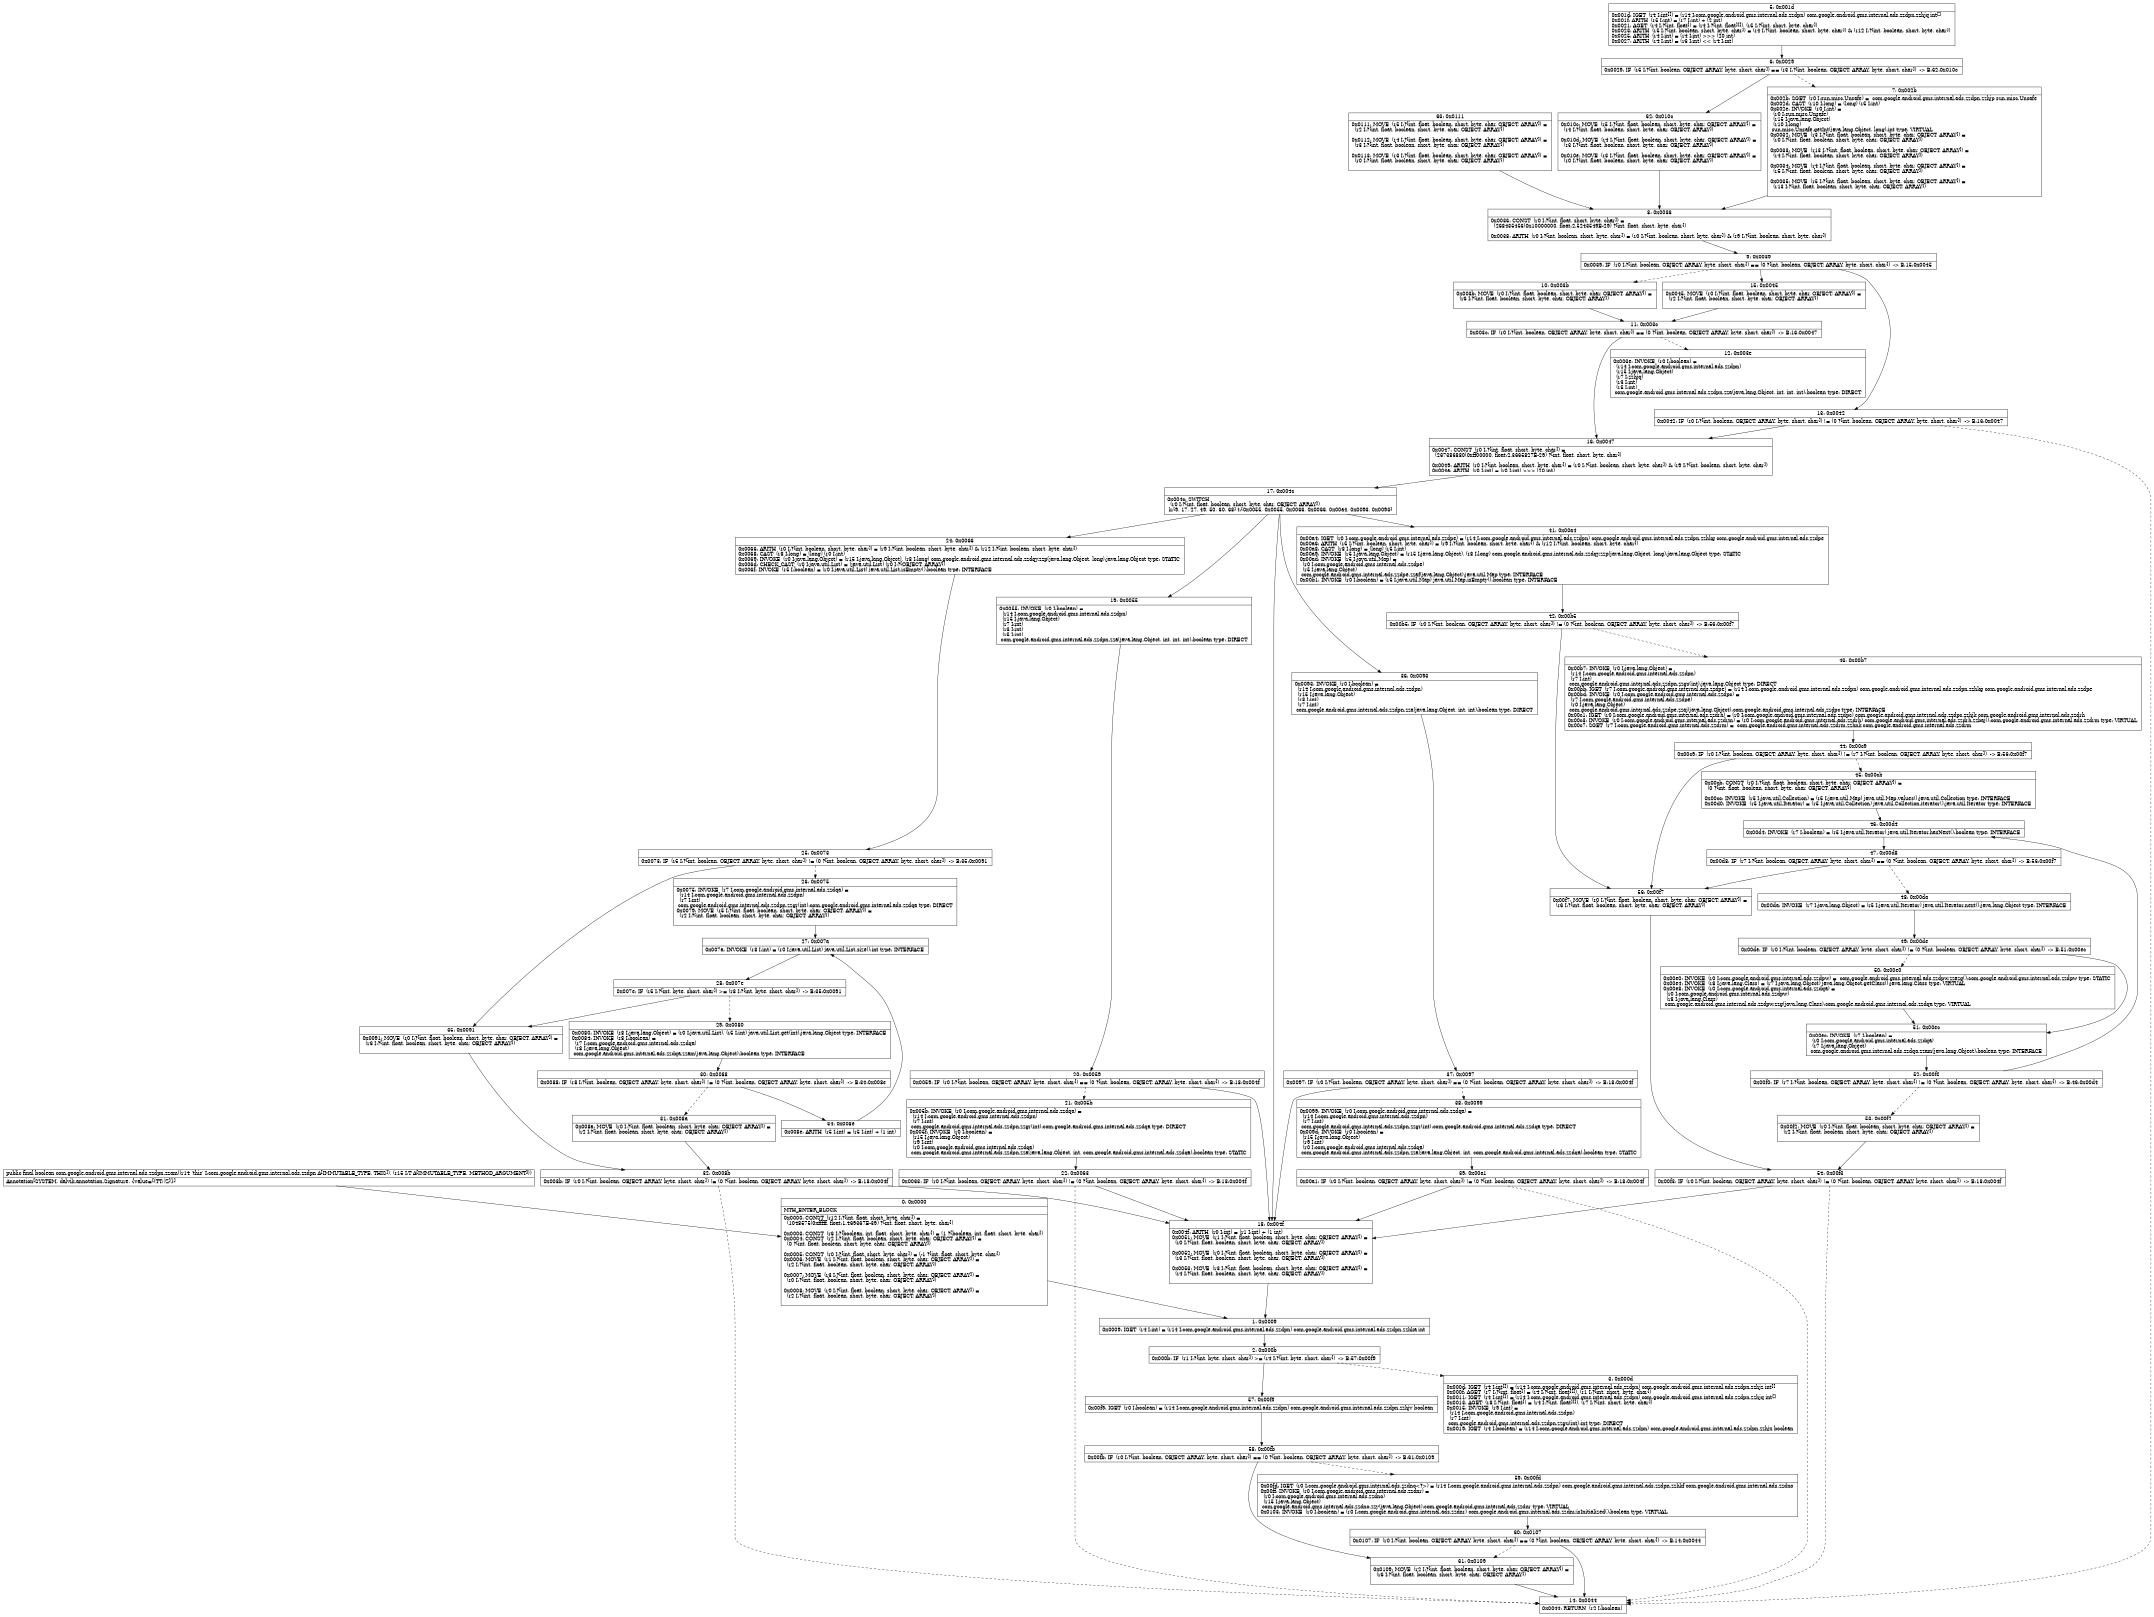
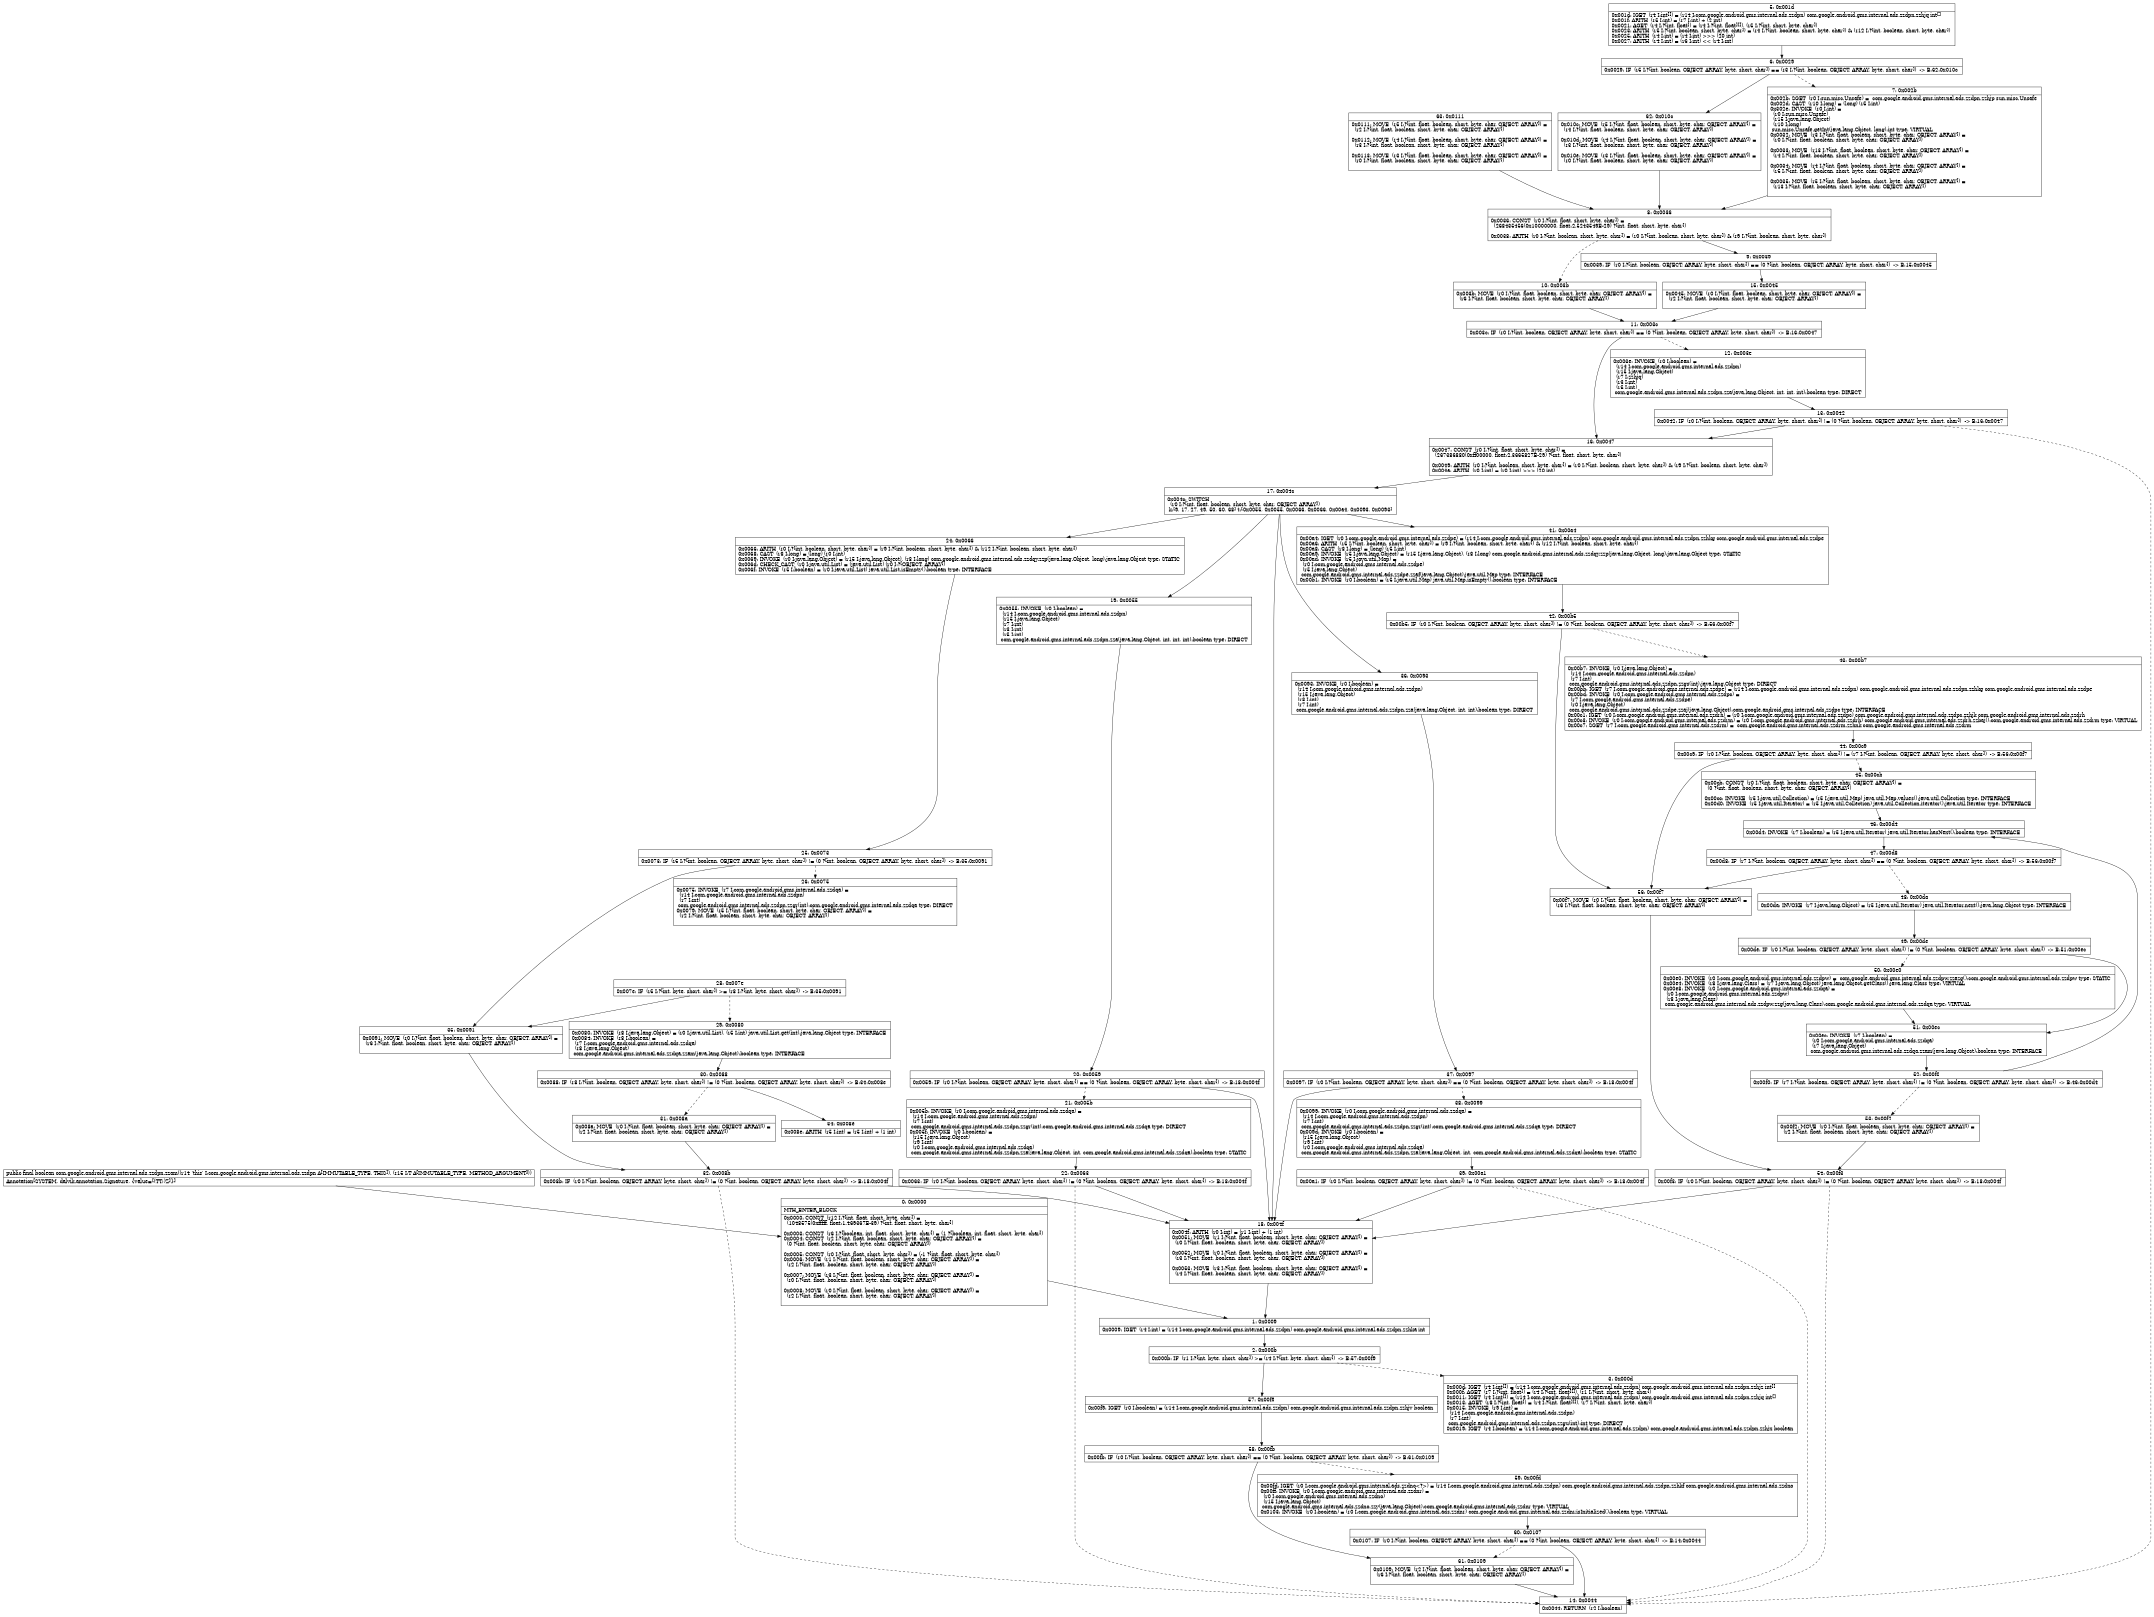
edge "9: 0x0039" -> "10: 0x003b": now "8: 0x0036" -> "10: 0x003b"
edge "9: 0x0039" -> "13: 0x0042": now "12: 0x003e" -> "13: 0x0042"
node "27: 0x007a": removed
